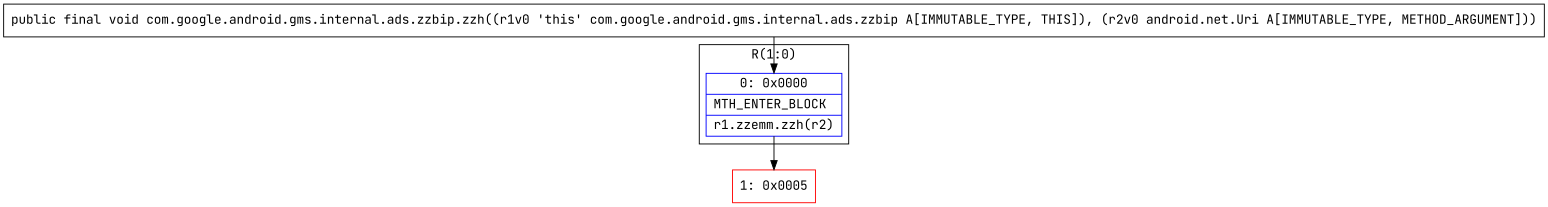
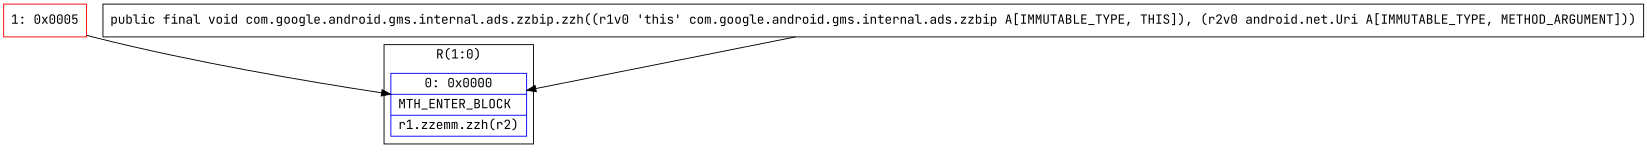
edge "0: 0x0000" -> "1: 0x0005": reversed
